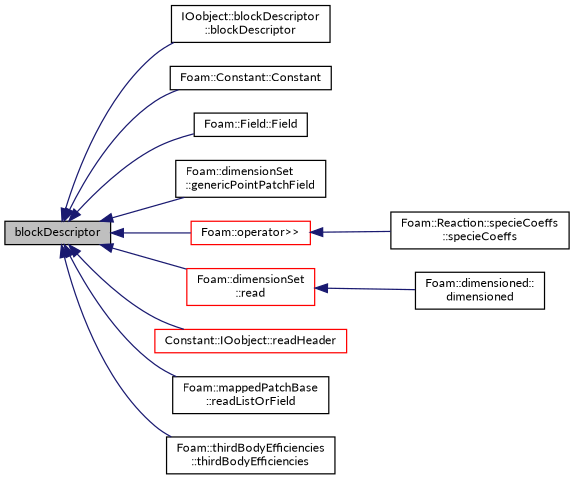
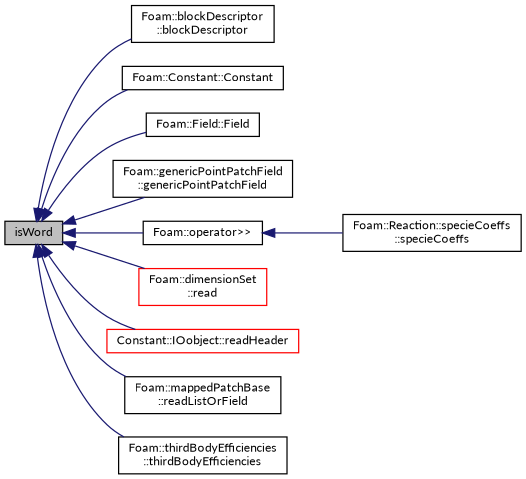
node "IOobject::blockDescriptor ::blockDescriptor": label "IOobject::blockDescriptor ::blockDescriptor" -> "Foam::blockDescriptor ::blockDescriptor"
node "Foam::dimensionSet ::genericPointPatchField": label "Foam::dimensionSet ::genericPointPatchField" -> "Foam::genericPointPatchField ::genericPointPatchField"
node "blockDescriptor": label "blockDescriptor" -> "isWord"
node "Foam::operator>>": color red -> black
node "Foam::dimensioned:: dimensioned": removed
